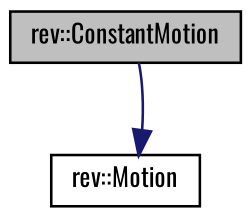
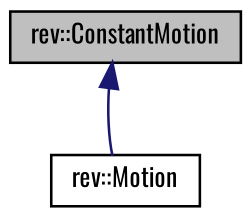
edge "rev::ConstantMotion" -> "rev::Motion": reversed
